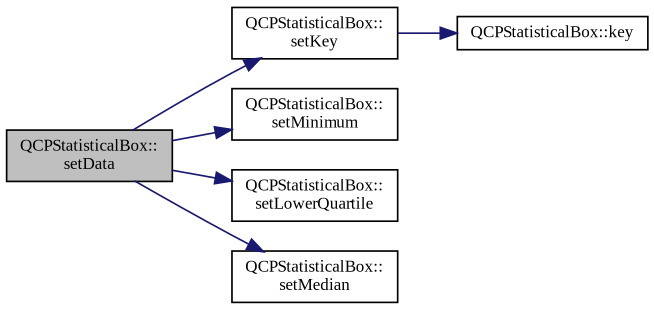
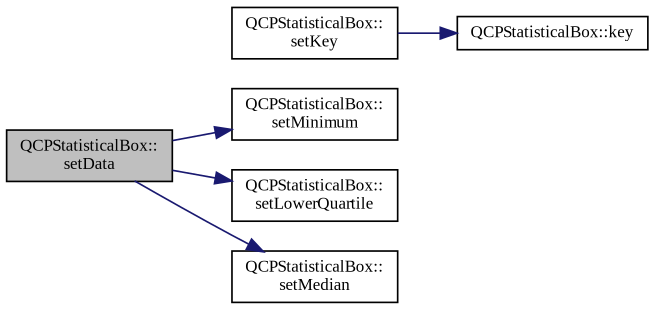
edge "QCPStatisticalBox:: setData" -> "QCPStatisticalBox:: setKey": removed
